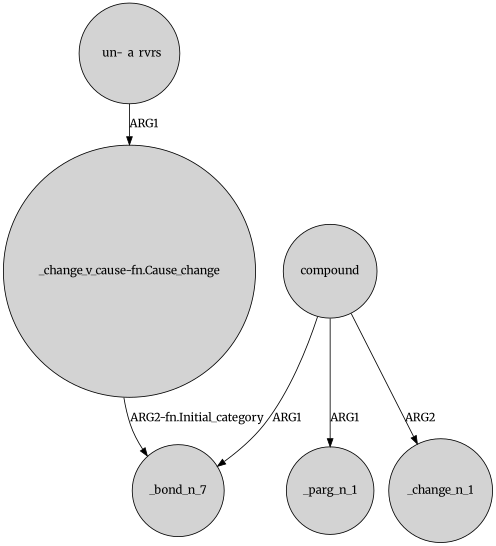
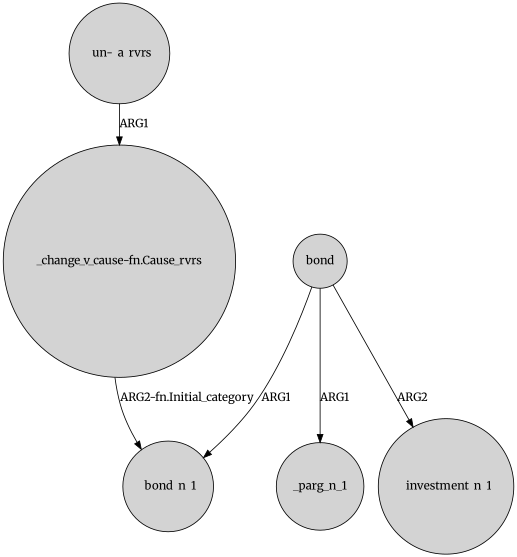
node "_change_v_cause-fn.Cause_change": label "_change_v_cause-fn.Cause_change" -> "_change_v_cause-fn.Cause_rvrs"
node "compound": label "compound" -> "bond"
node "_bond_n_7": label "_bond_n_7" -> "_bond_n_1"
node "_change_n_1": label "_change_n_1" -> "_investment_n_1"
